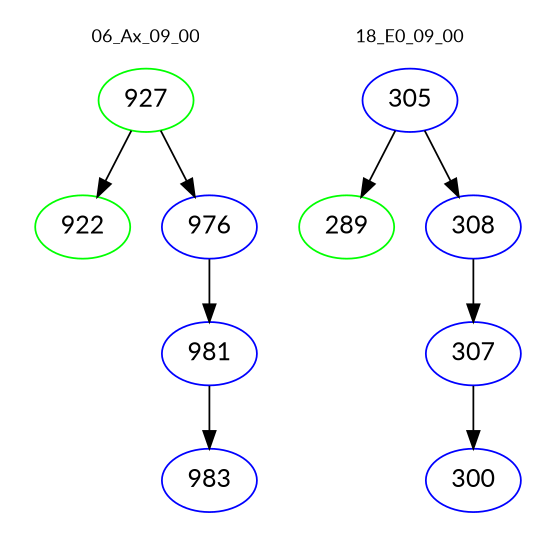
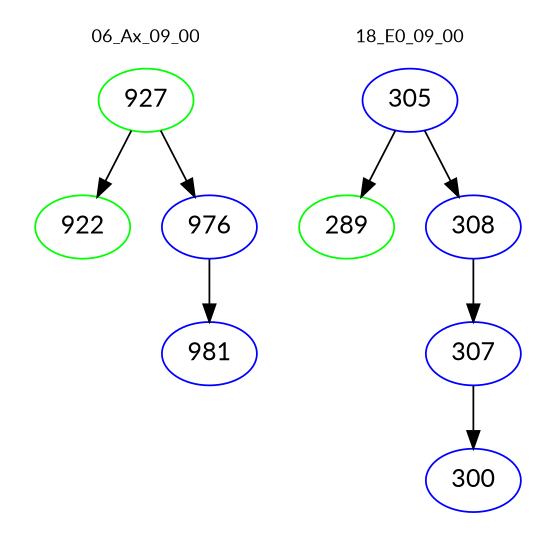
node "983": removed
